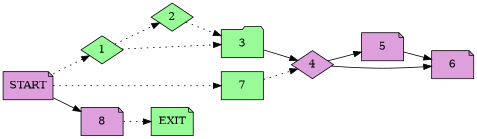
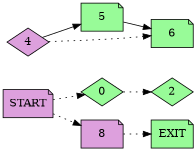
node "3": removed
node "5": fillcolor plum -> palegreen
node "1": label "1" -> "0"
node "6": fillcolor plum -> palegreen
edge "4" -> "6": style solid -> dotted
node "7": removed
edge "START" -> "8": style solid -> dotted
